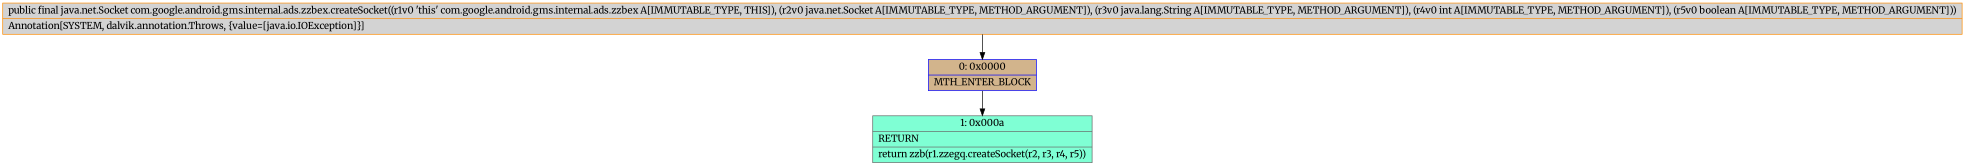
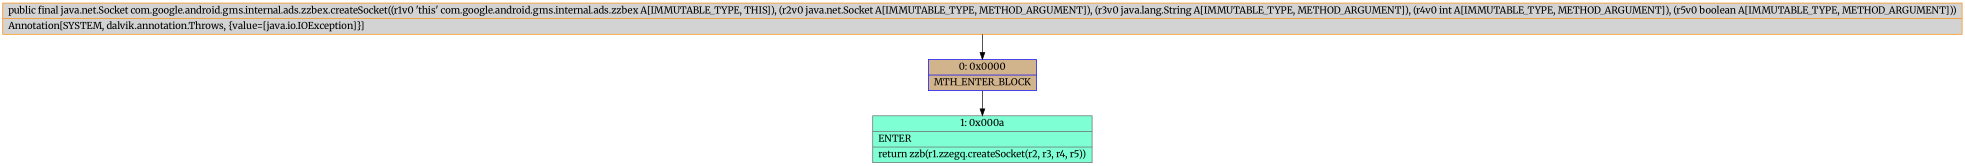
node "1: 0x000a": text "RETURN" -> "ENTER"
